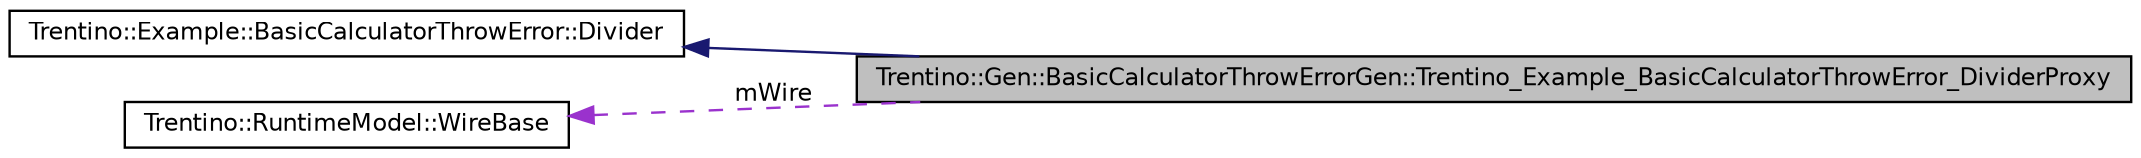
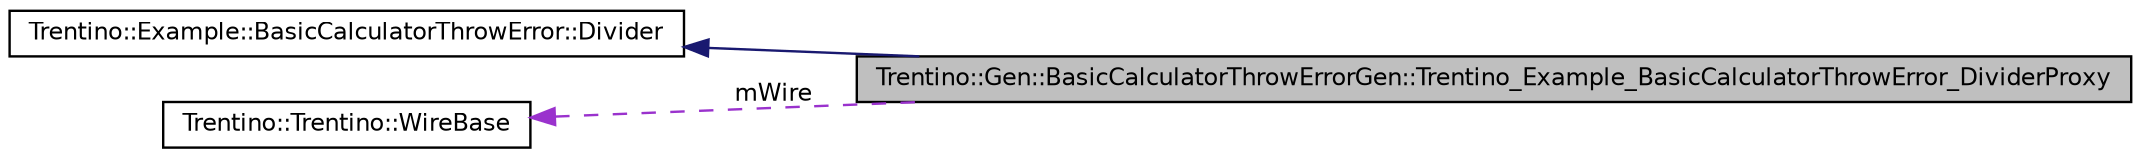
node "Trentino::RuntimeModel::WireBase": label "Trentino::RuntimeModel::WireBase" -> "Trentino::Trentino::WireBase"
